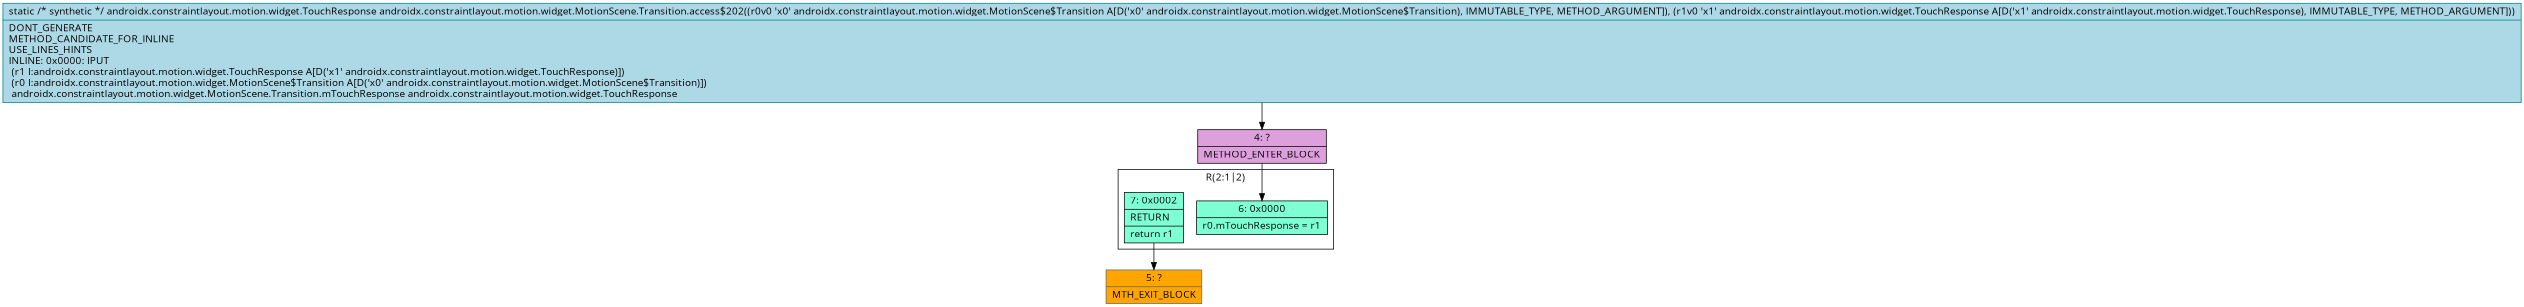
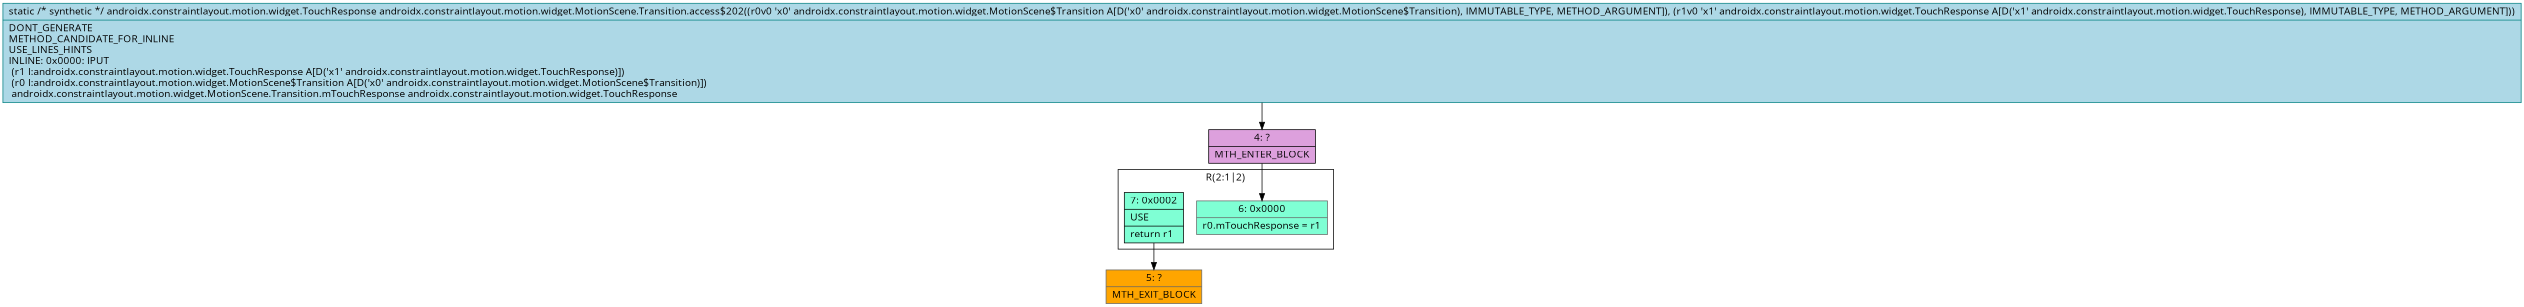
node "4: ?": text "METHOD_ENTER_BLOCK" -> "MTH_ENTER_BLOCK"
node "7: 0x0002": text "RETURN" -> "USE"
node "6: 0x0000": color black -> gray40
